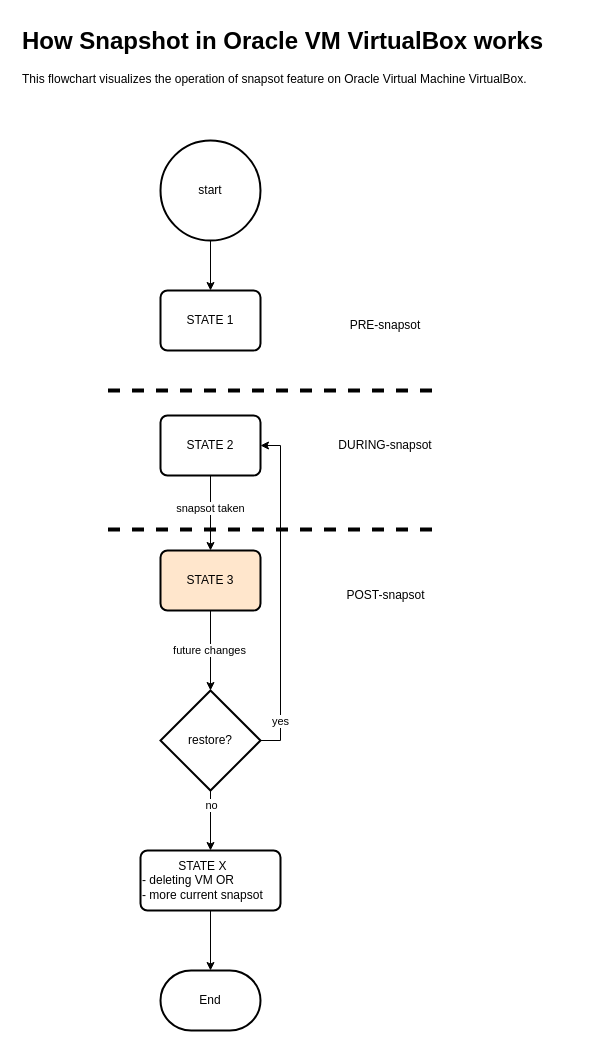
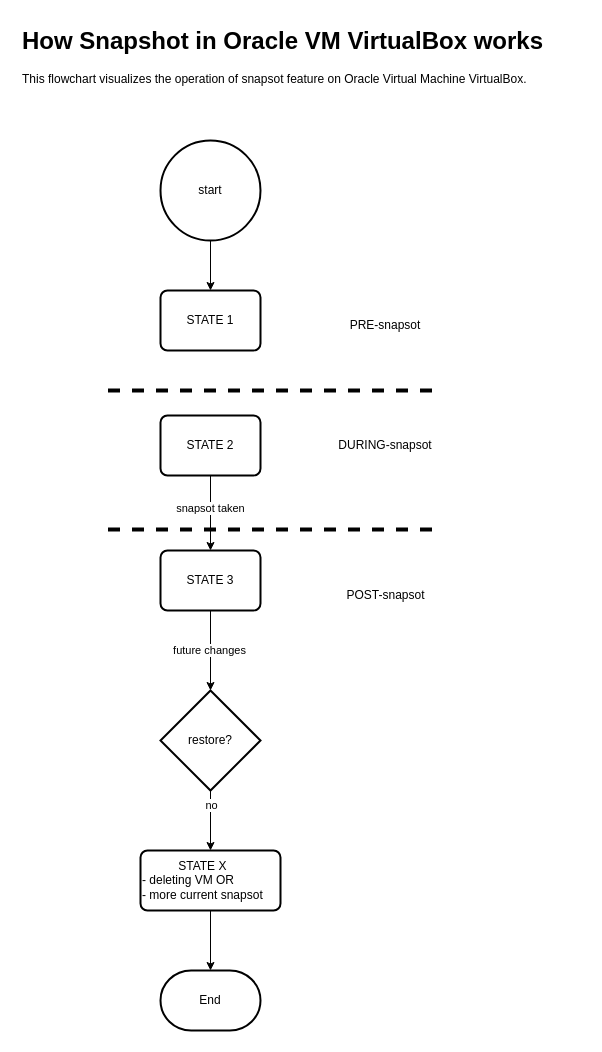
node "STATE 3": fillcolor #ffe6cc -> #ffffff
edge "restore?" -> "STATE 2": removed, label "yes"
